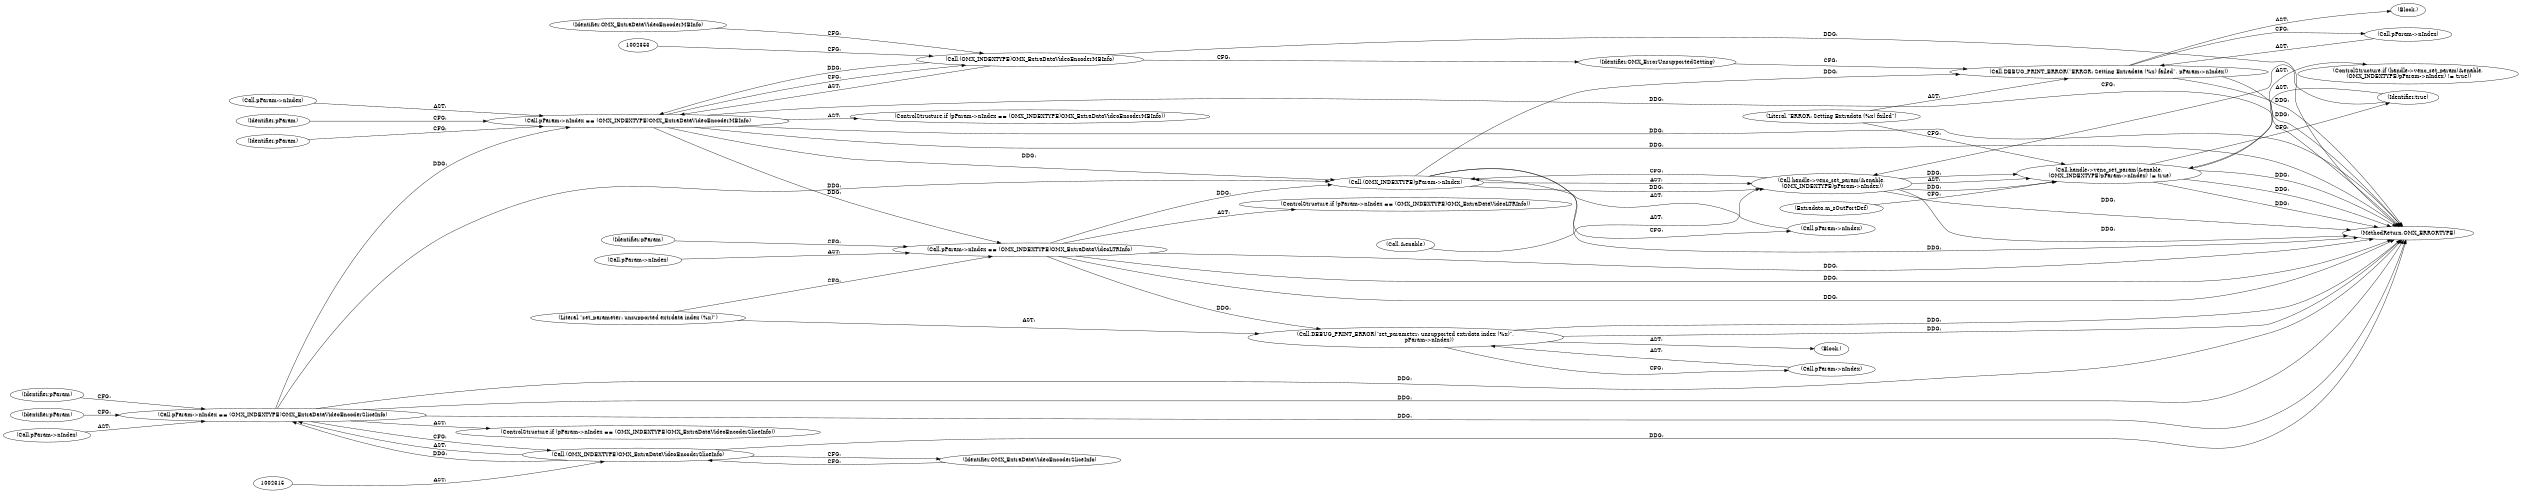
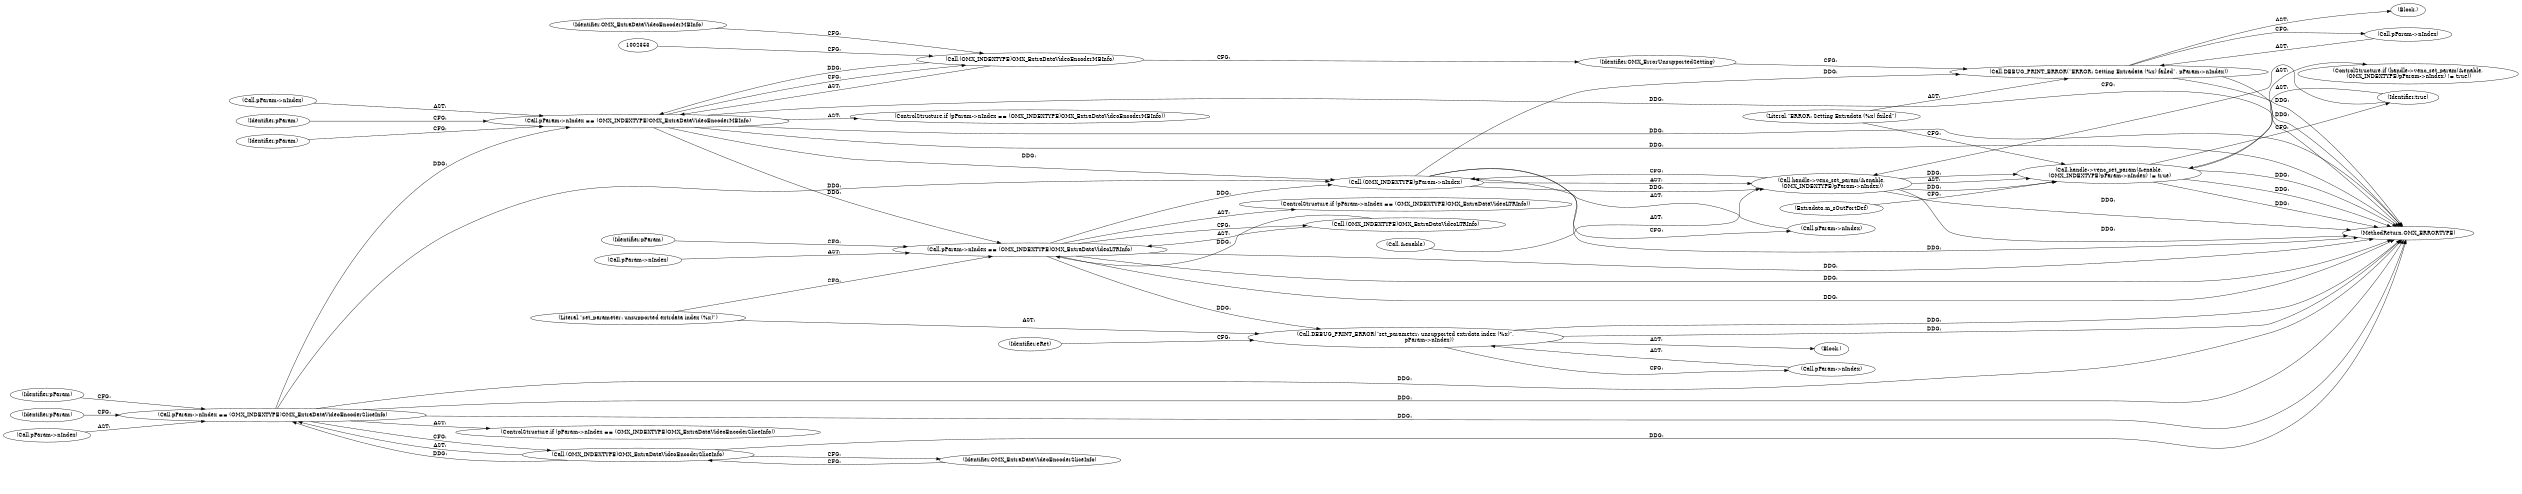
edge "(Call,(OMX_INDEXTYPE)OMX_ExtraDataVideoEncoderMBInfo)" -> "(MethodReturn,OMX_ERRORTYPE)": removed, label "DDG:"
node "(Call,(OMX_INDEXTYPE)OMX_ExtraDataVideoLTRInfo)": added
node "(Identifier,eRet)": added
node "1002315": removed
